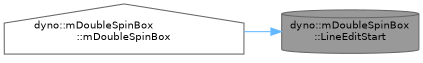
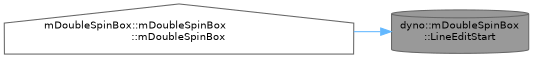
node "dyno::mDoubleSpinBox ::mDoubleSpinBox": label "dyno::mDoubleSpinBox ::mDoubleSpinBox" -> "mDoubleSpinBox::mDoubleSpinBox ::mDoubleSpinBox"
